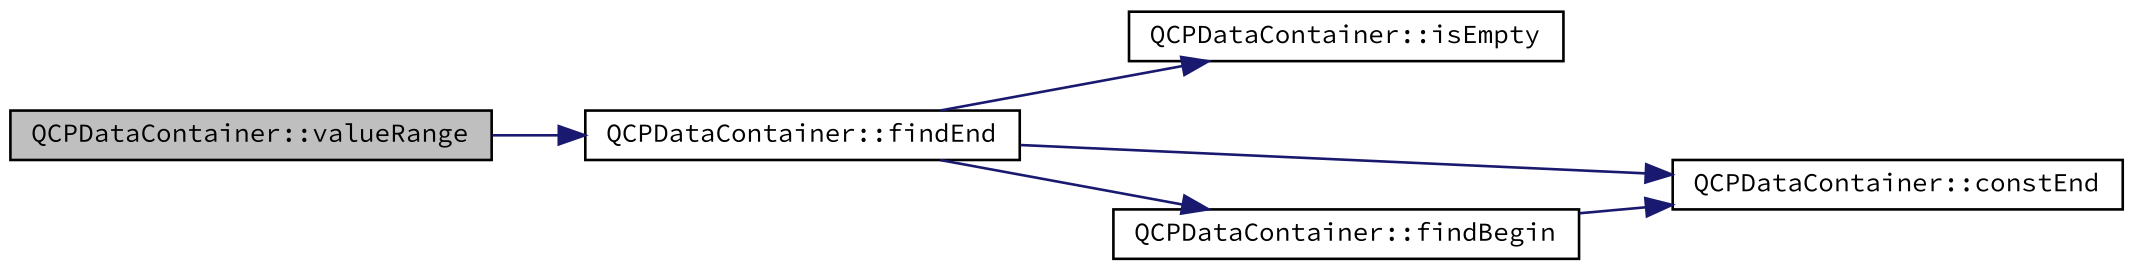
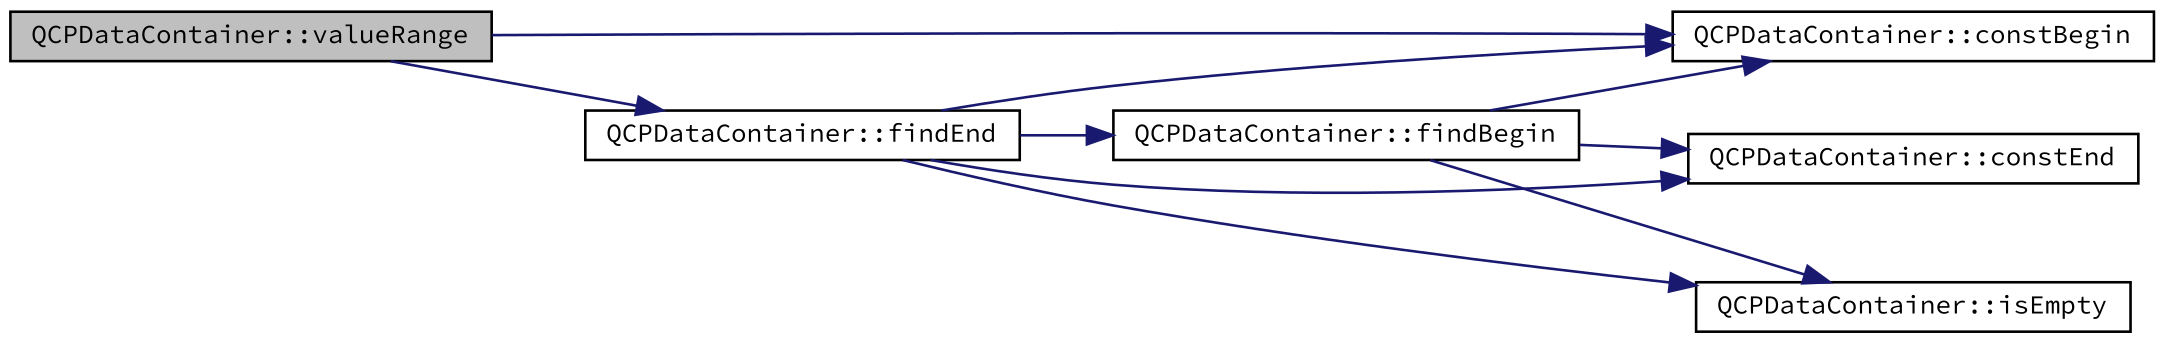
node "QCPDataContainer::constBegin": added
edge "QCPDataContainer::findBegin" -> "QCPDataContainer::isEmpty": added
